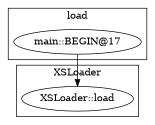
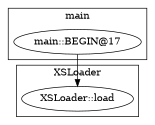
cluster "load": label "load" -> "main"
